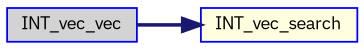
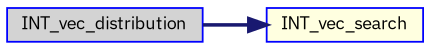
node "INT_vec_vec": label "INT_vec_vec" -> "INT_vec_distribution"
